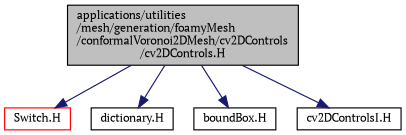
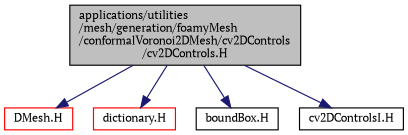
node "Switch.H": label "Switch.H" -> "DMesh.H"
node "dictionary.H": color black -> red
